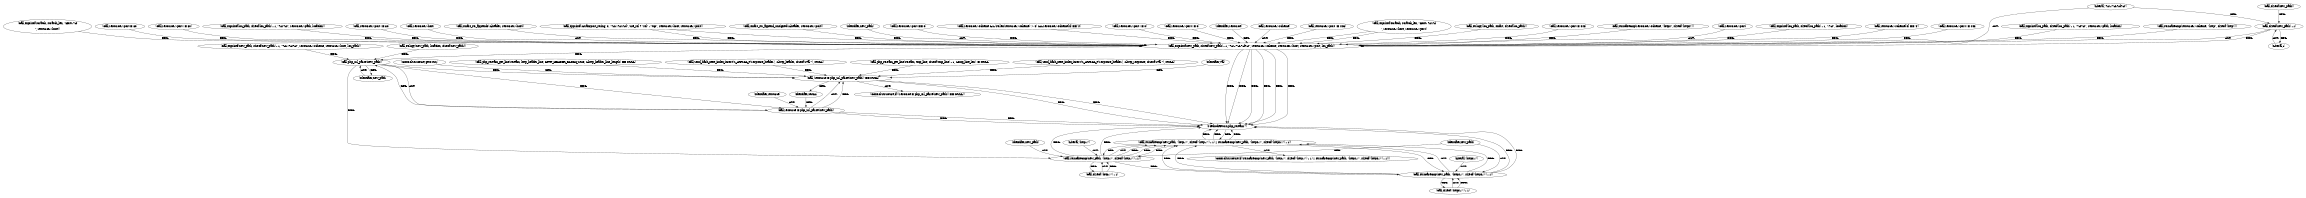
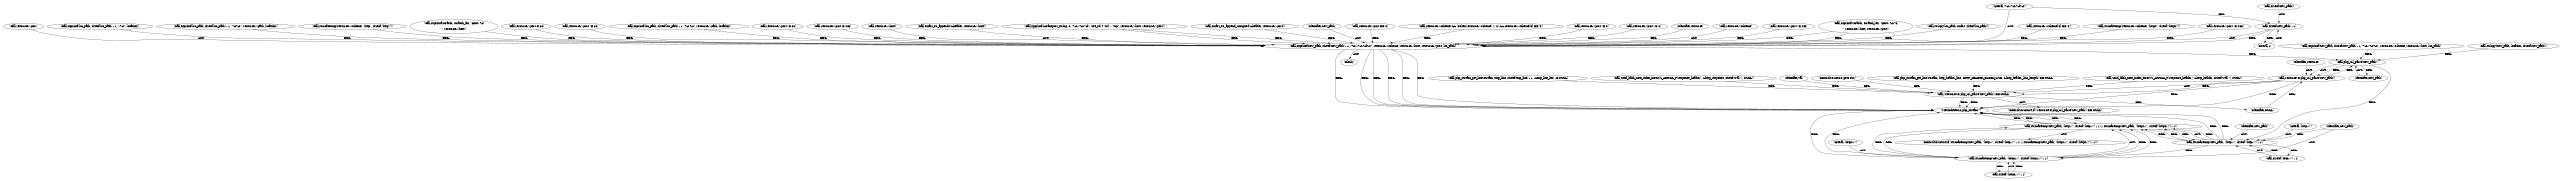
edge "(Call,sizeof(new_path))" -> "(Call,sizeof(new_path) - 1)": label "CFG: " -> "AST: "
node "(Block,)": added
edge "(Call,php_url_parse(new_path))" -> "(Call,(resource = php_url_parse(new_path)) == NULL)": removed, label "DDG:"
